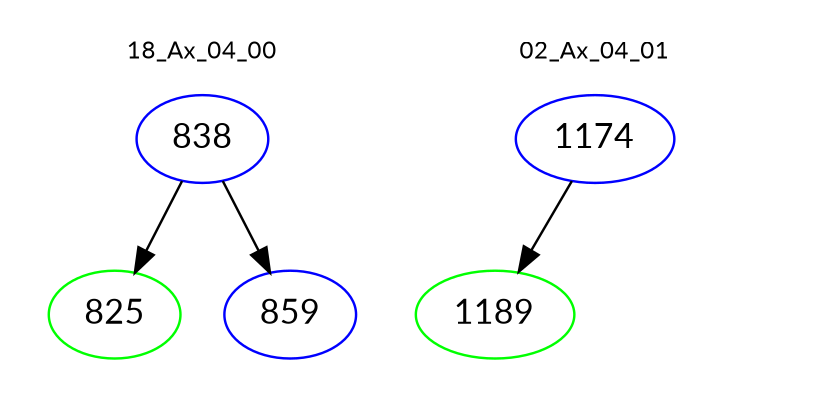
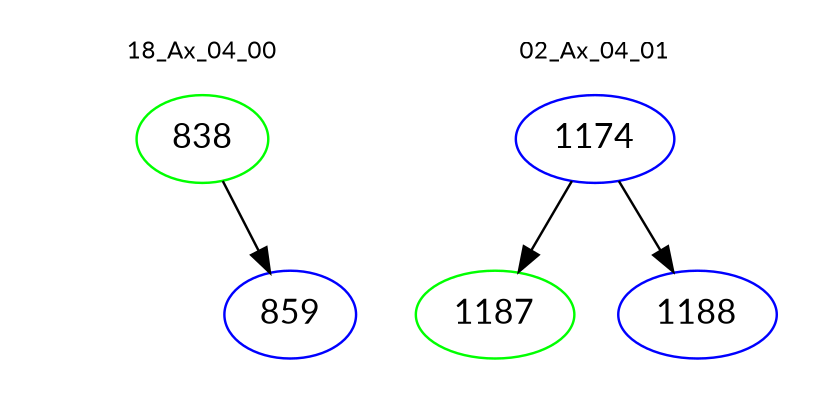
node "838": color blue -> green
node "825": removed
node "1189": label "1189" -> "1187"
node "1188": added
